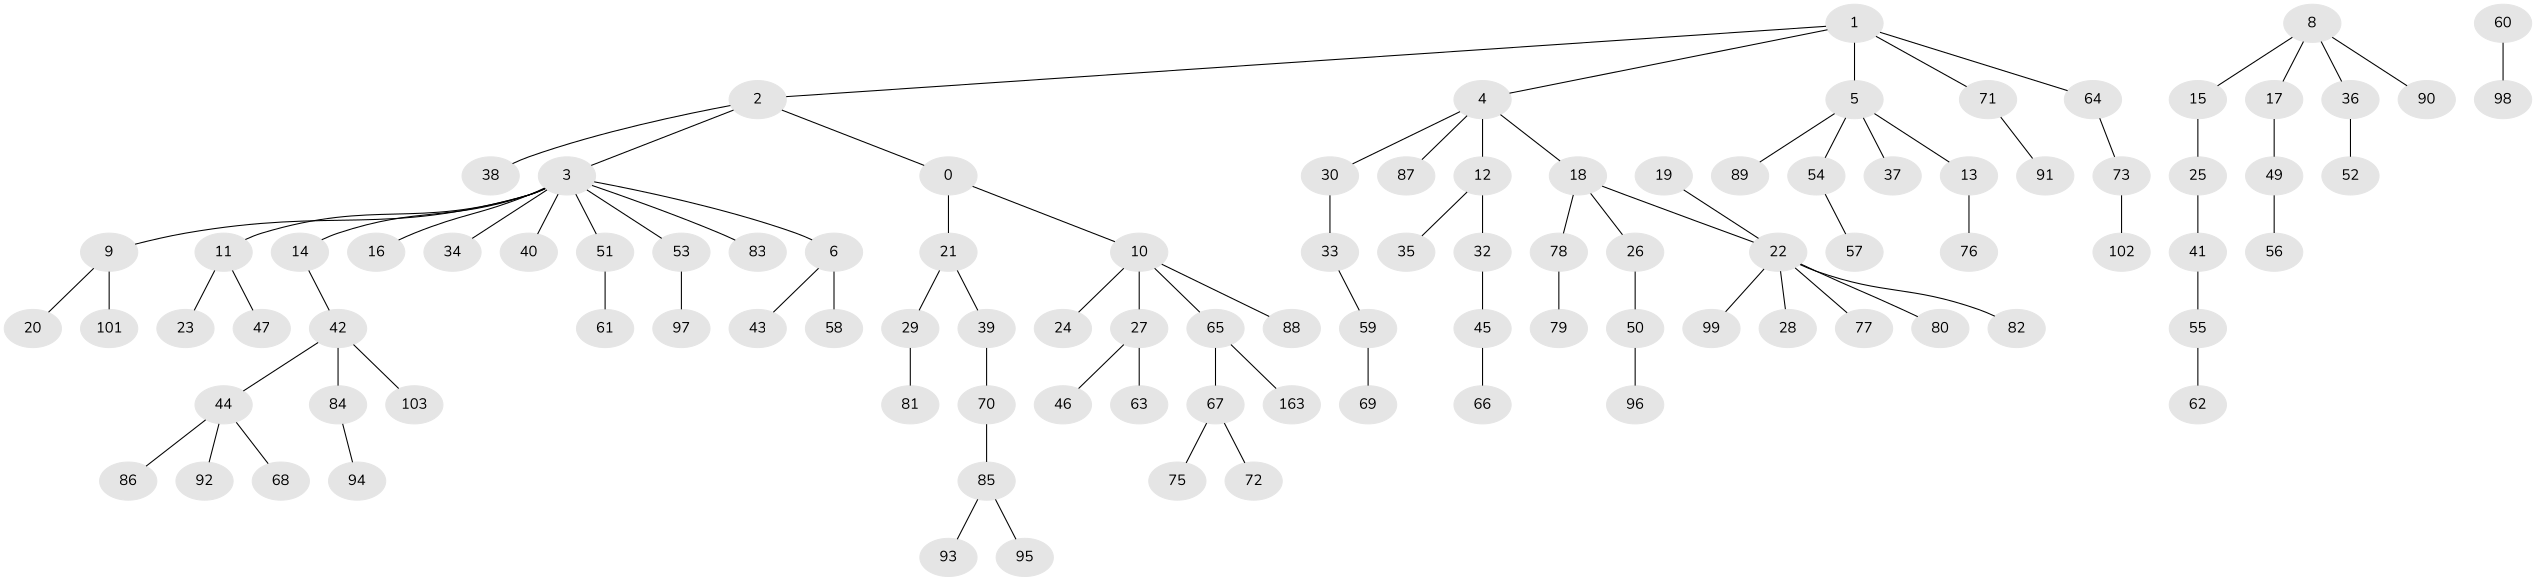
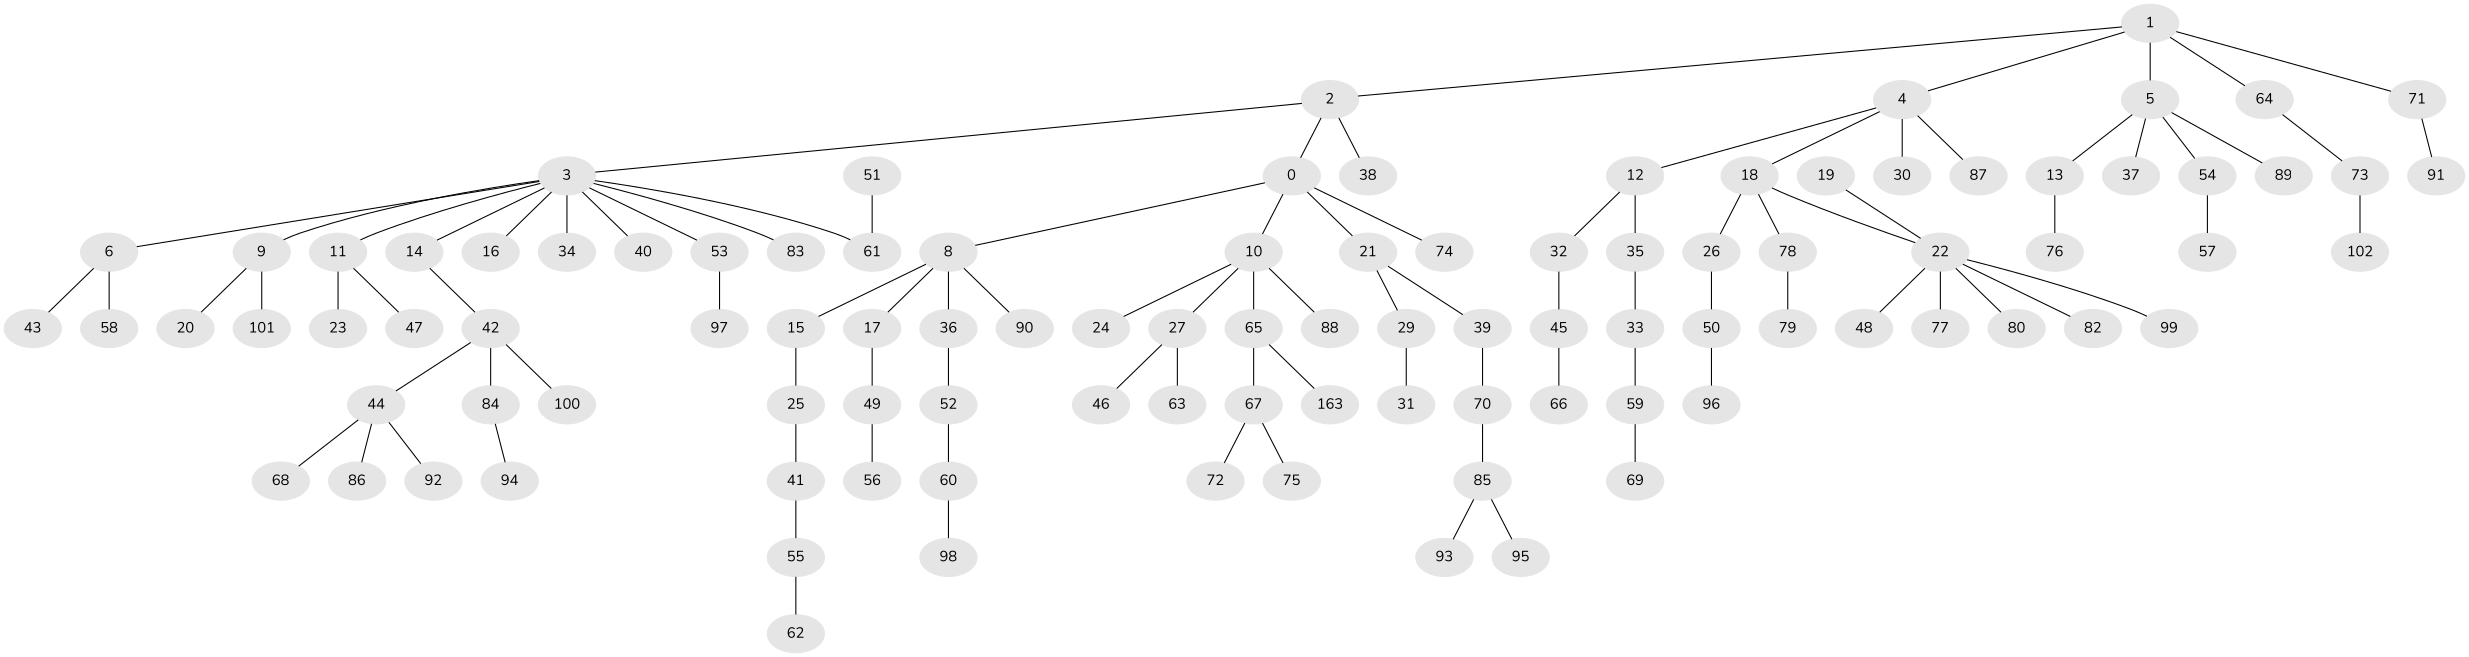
edge "3" -- "51": now "3" -- "61"
edge "0" -- "8": added
edge "30" -- "33": now "35" -- "33"
node "74": added
node "28": label "28" -> "48"
node "103": label "103" -> "100"
node "81": label "81" -> "31"
edge "52" -- "60": added
